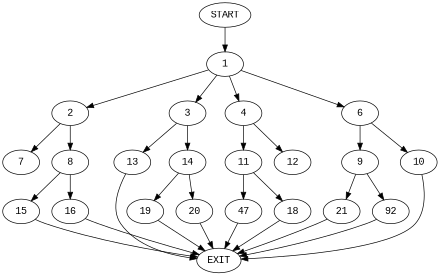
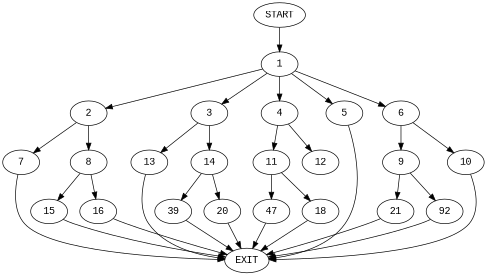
node "5": added
node "19": label "19" -> "39"
edge "7" -> "EXIT": added
